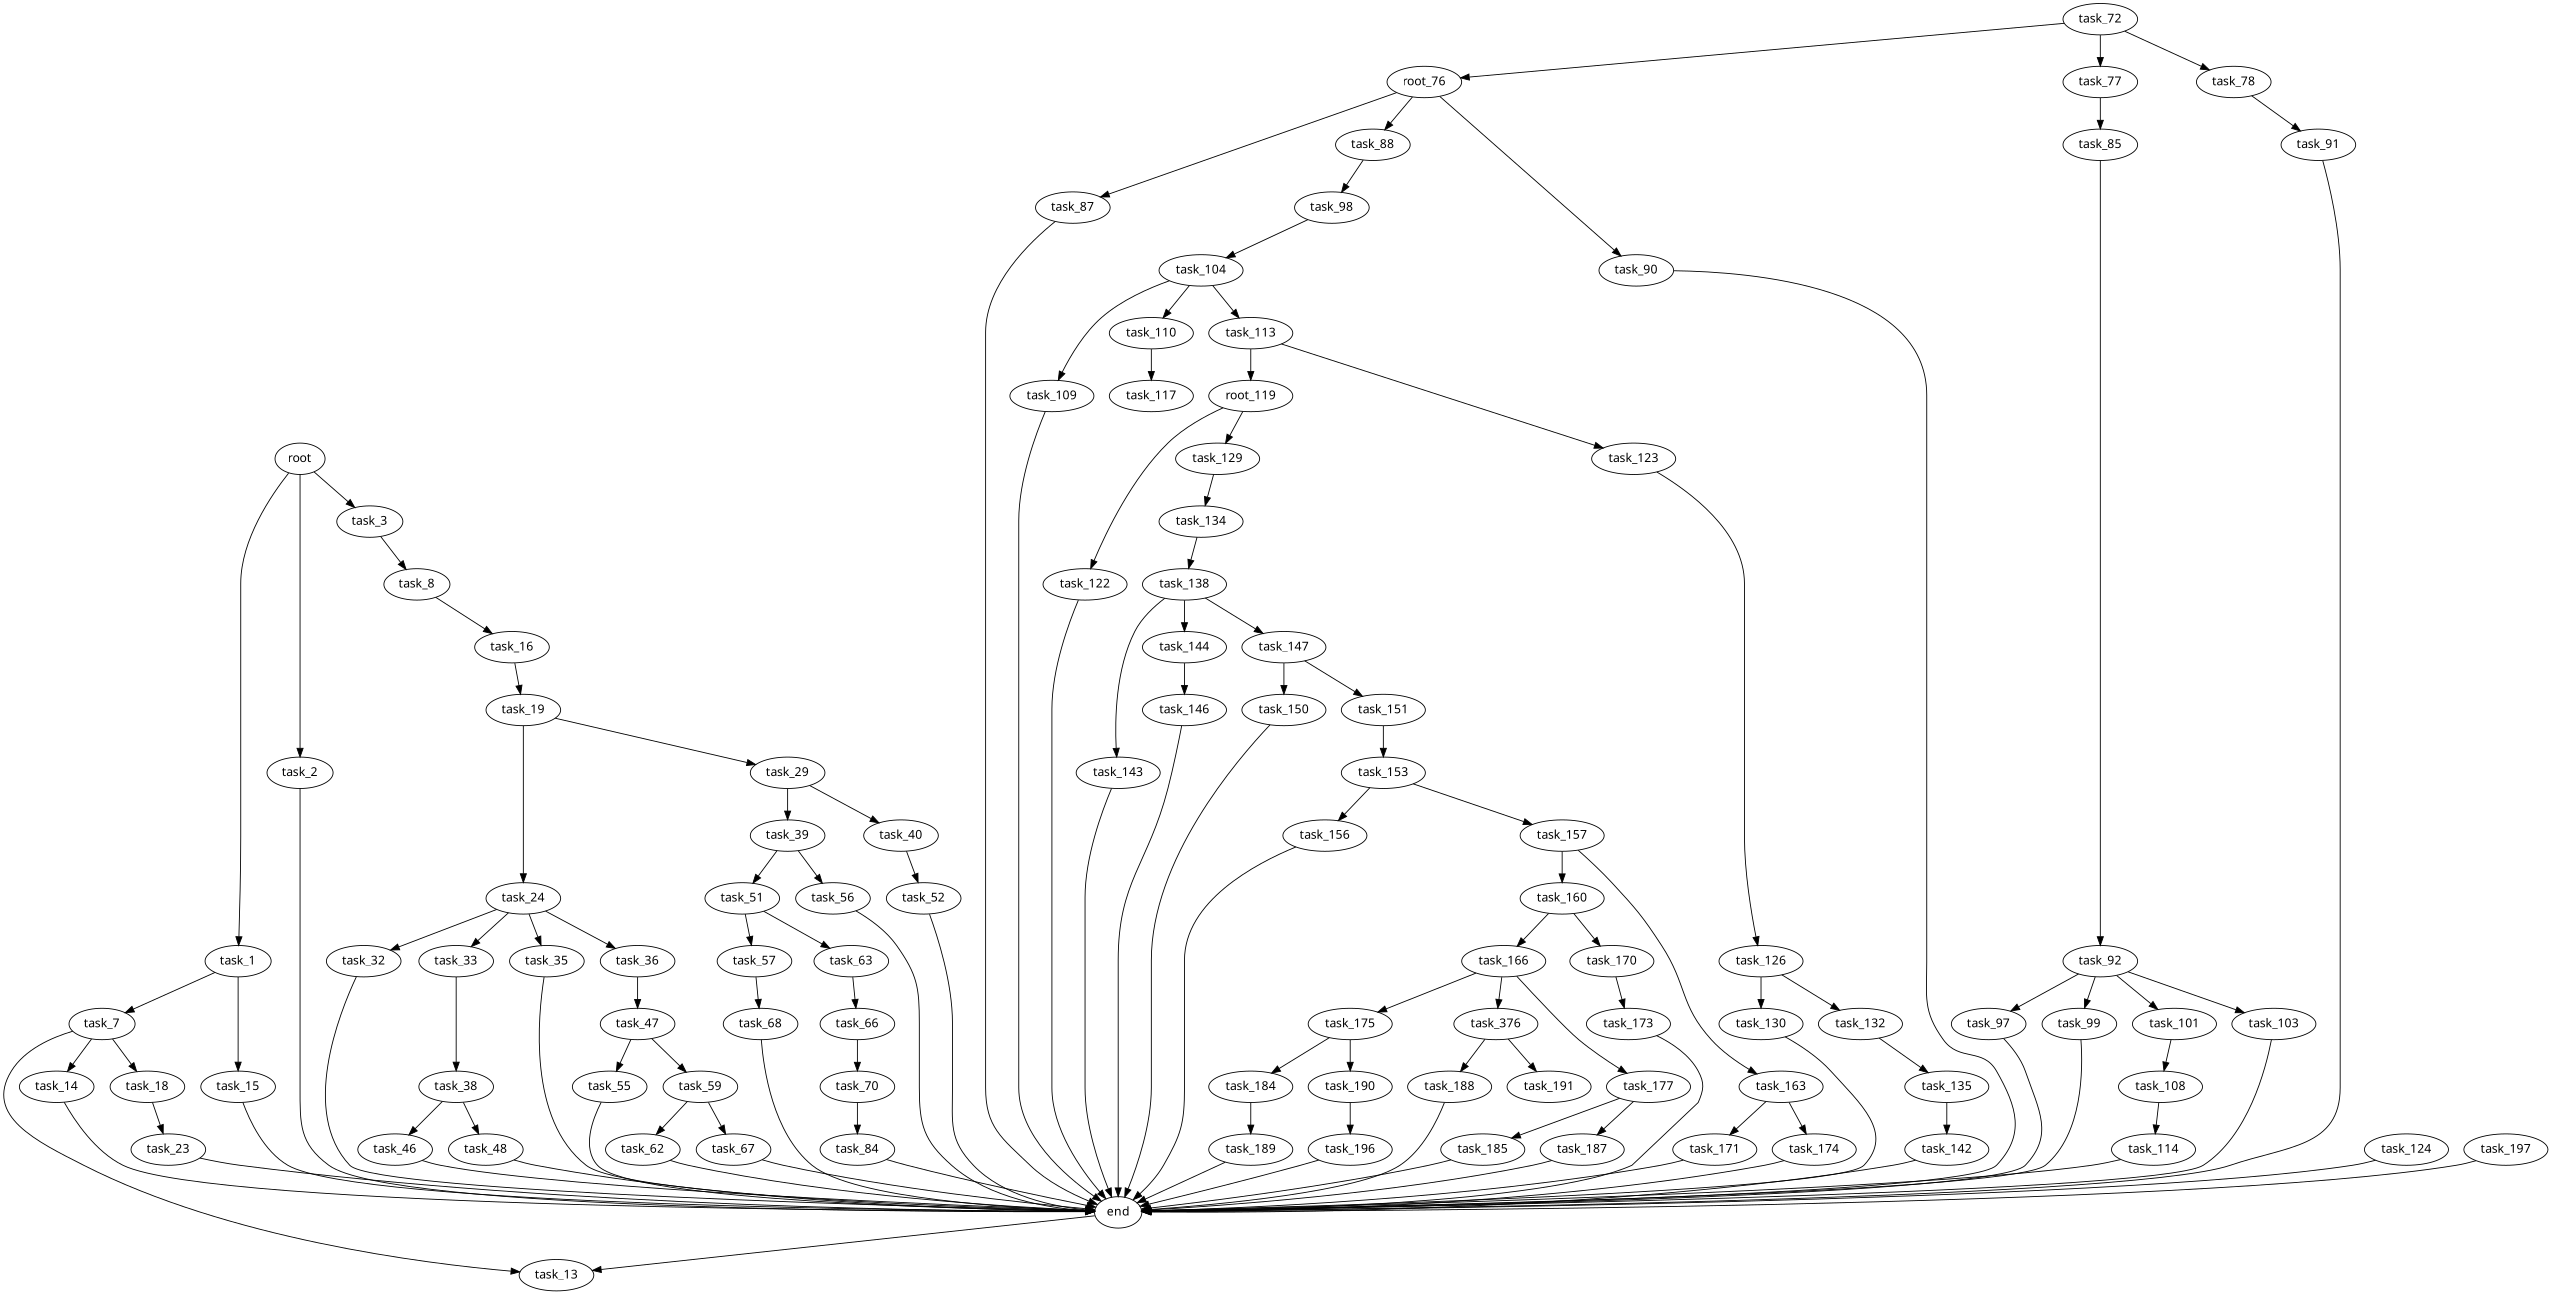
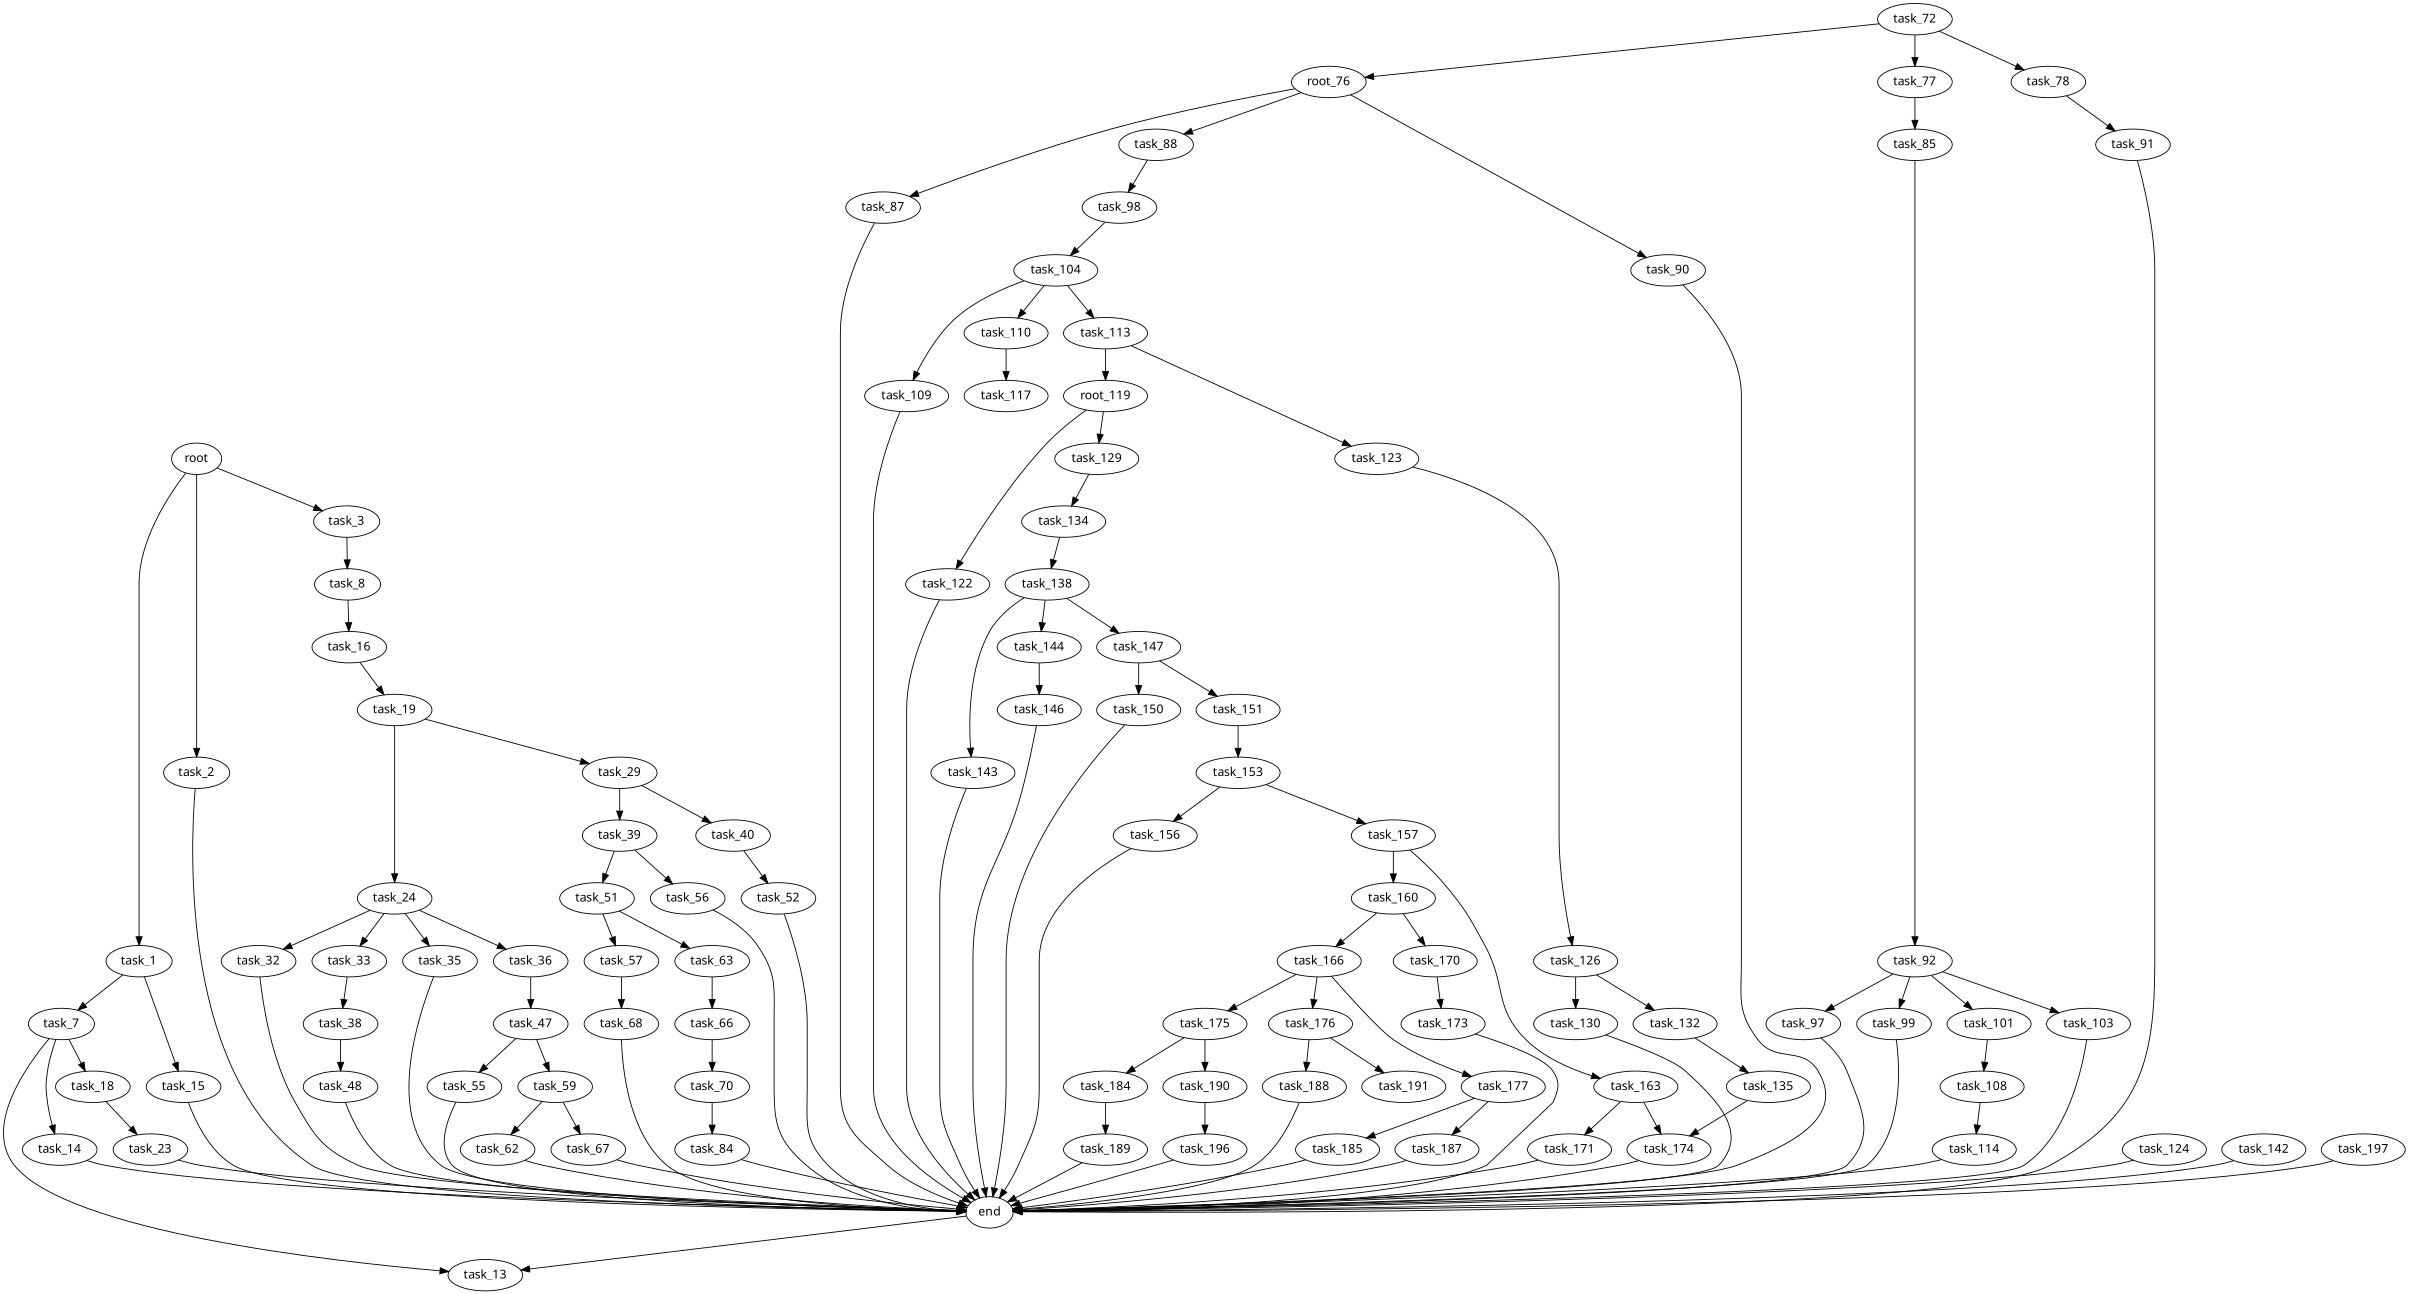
node "task_376": label "task_376" -> "task_176"
edge "task_135" -> "task_142": now "task_135" -> "task_174"
node "task_46": removed
